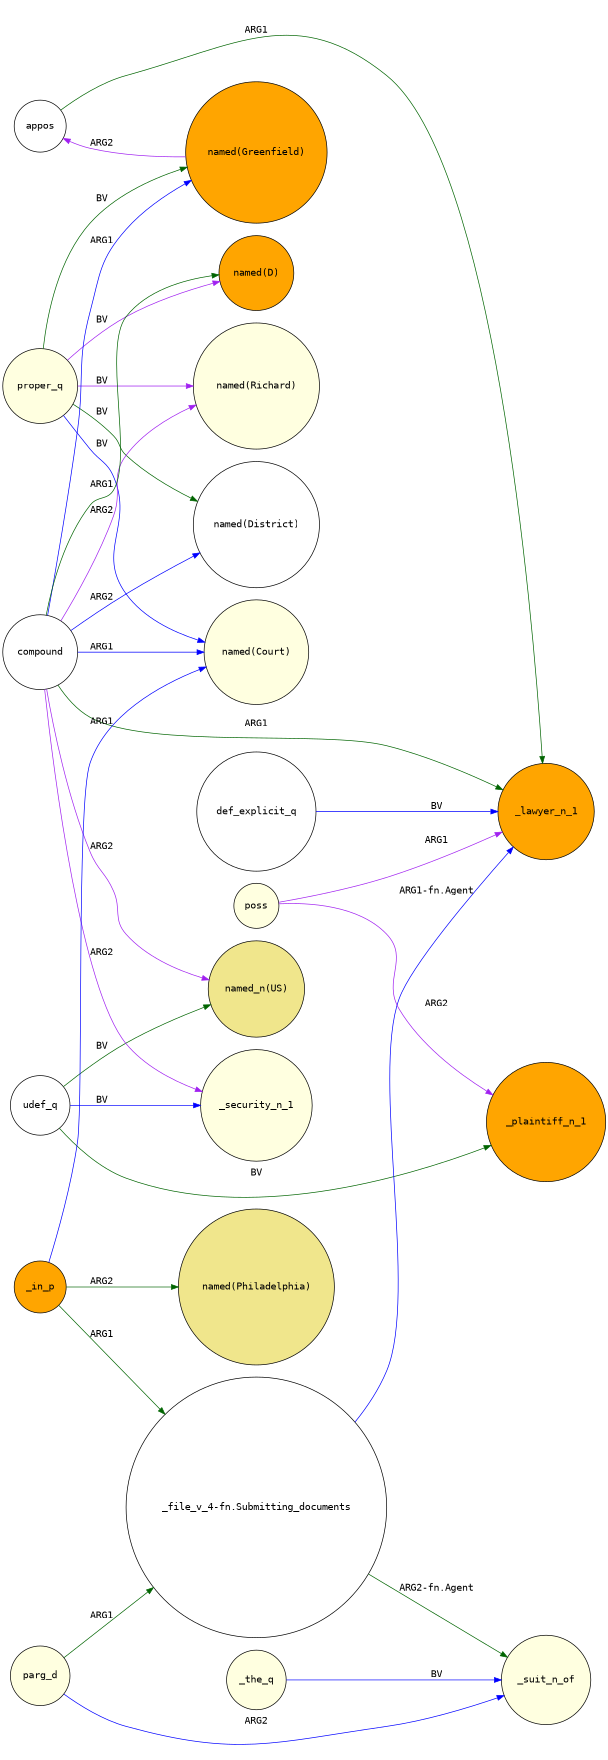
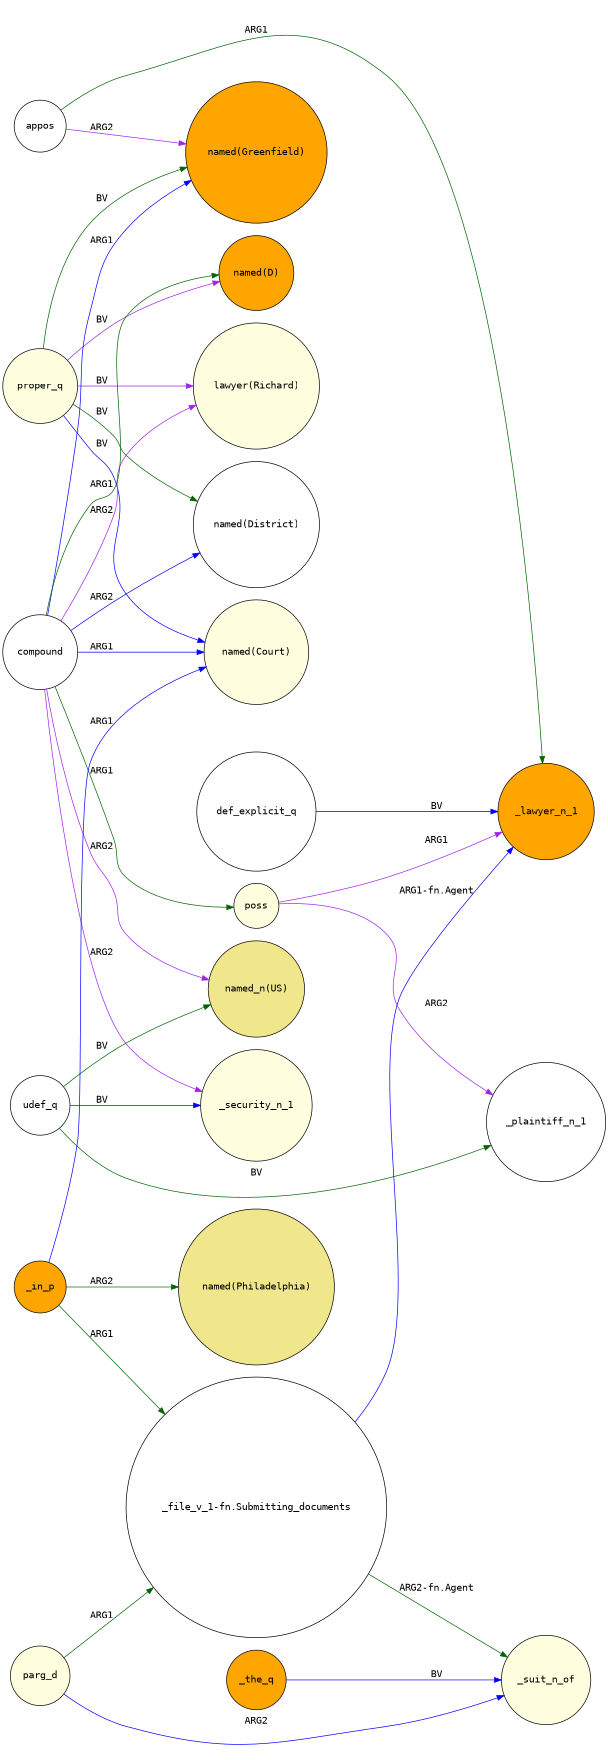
edge "named(Greenfield)" -> "appos": reversed
node "named(Richard)": label "named(Richard)" -> "lawyer(Richard)"
edge "compound" -> "_lawyer_n_1": now "compound" -> "poss"
node "_plaintiff_n_1": fillcolor orange -> white
node "_file_v_4-fn.Submitting_documents": label "_file_v_4-fn.Submitting_documents" -> "_file_v_1-fn.Submitting_documents"
node "_the_q": fillcolor lightyellow -> orange
